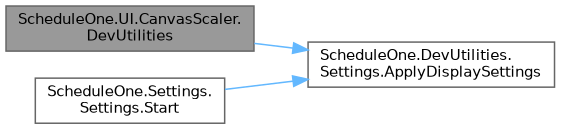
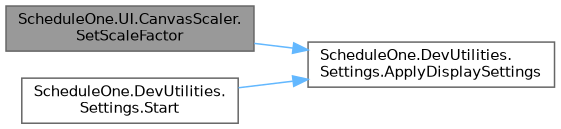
node "ScheduleOne.UI.CanvasScaler. DevUtilities": label "ScheduleOne.UI.CanvasScaler. DevUtilities" -> "ScheduleOne.UI.CanvasScaler. SetScaleFactor"
node "ScheduleOne.Settings. Settings.Start": label "ScheduleOne.Settings. Settings.Start" -> "ScheduleOne.DevUtilities. Settings.Start"
